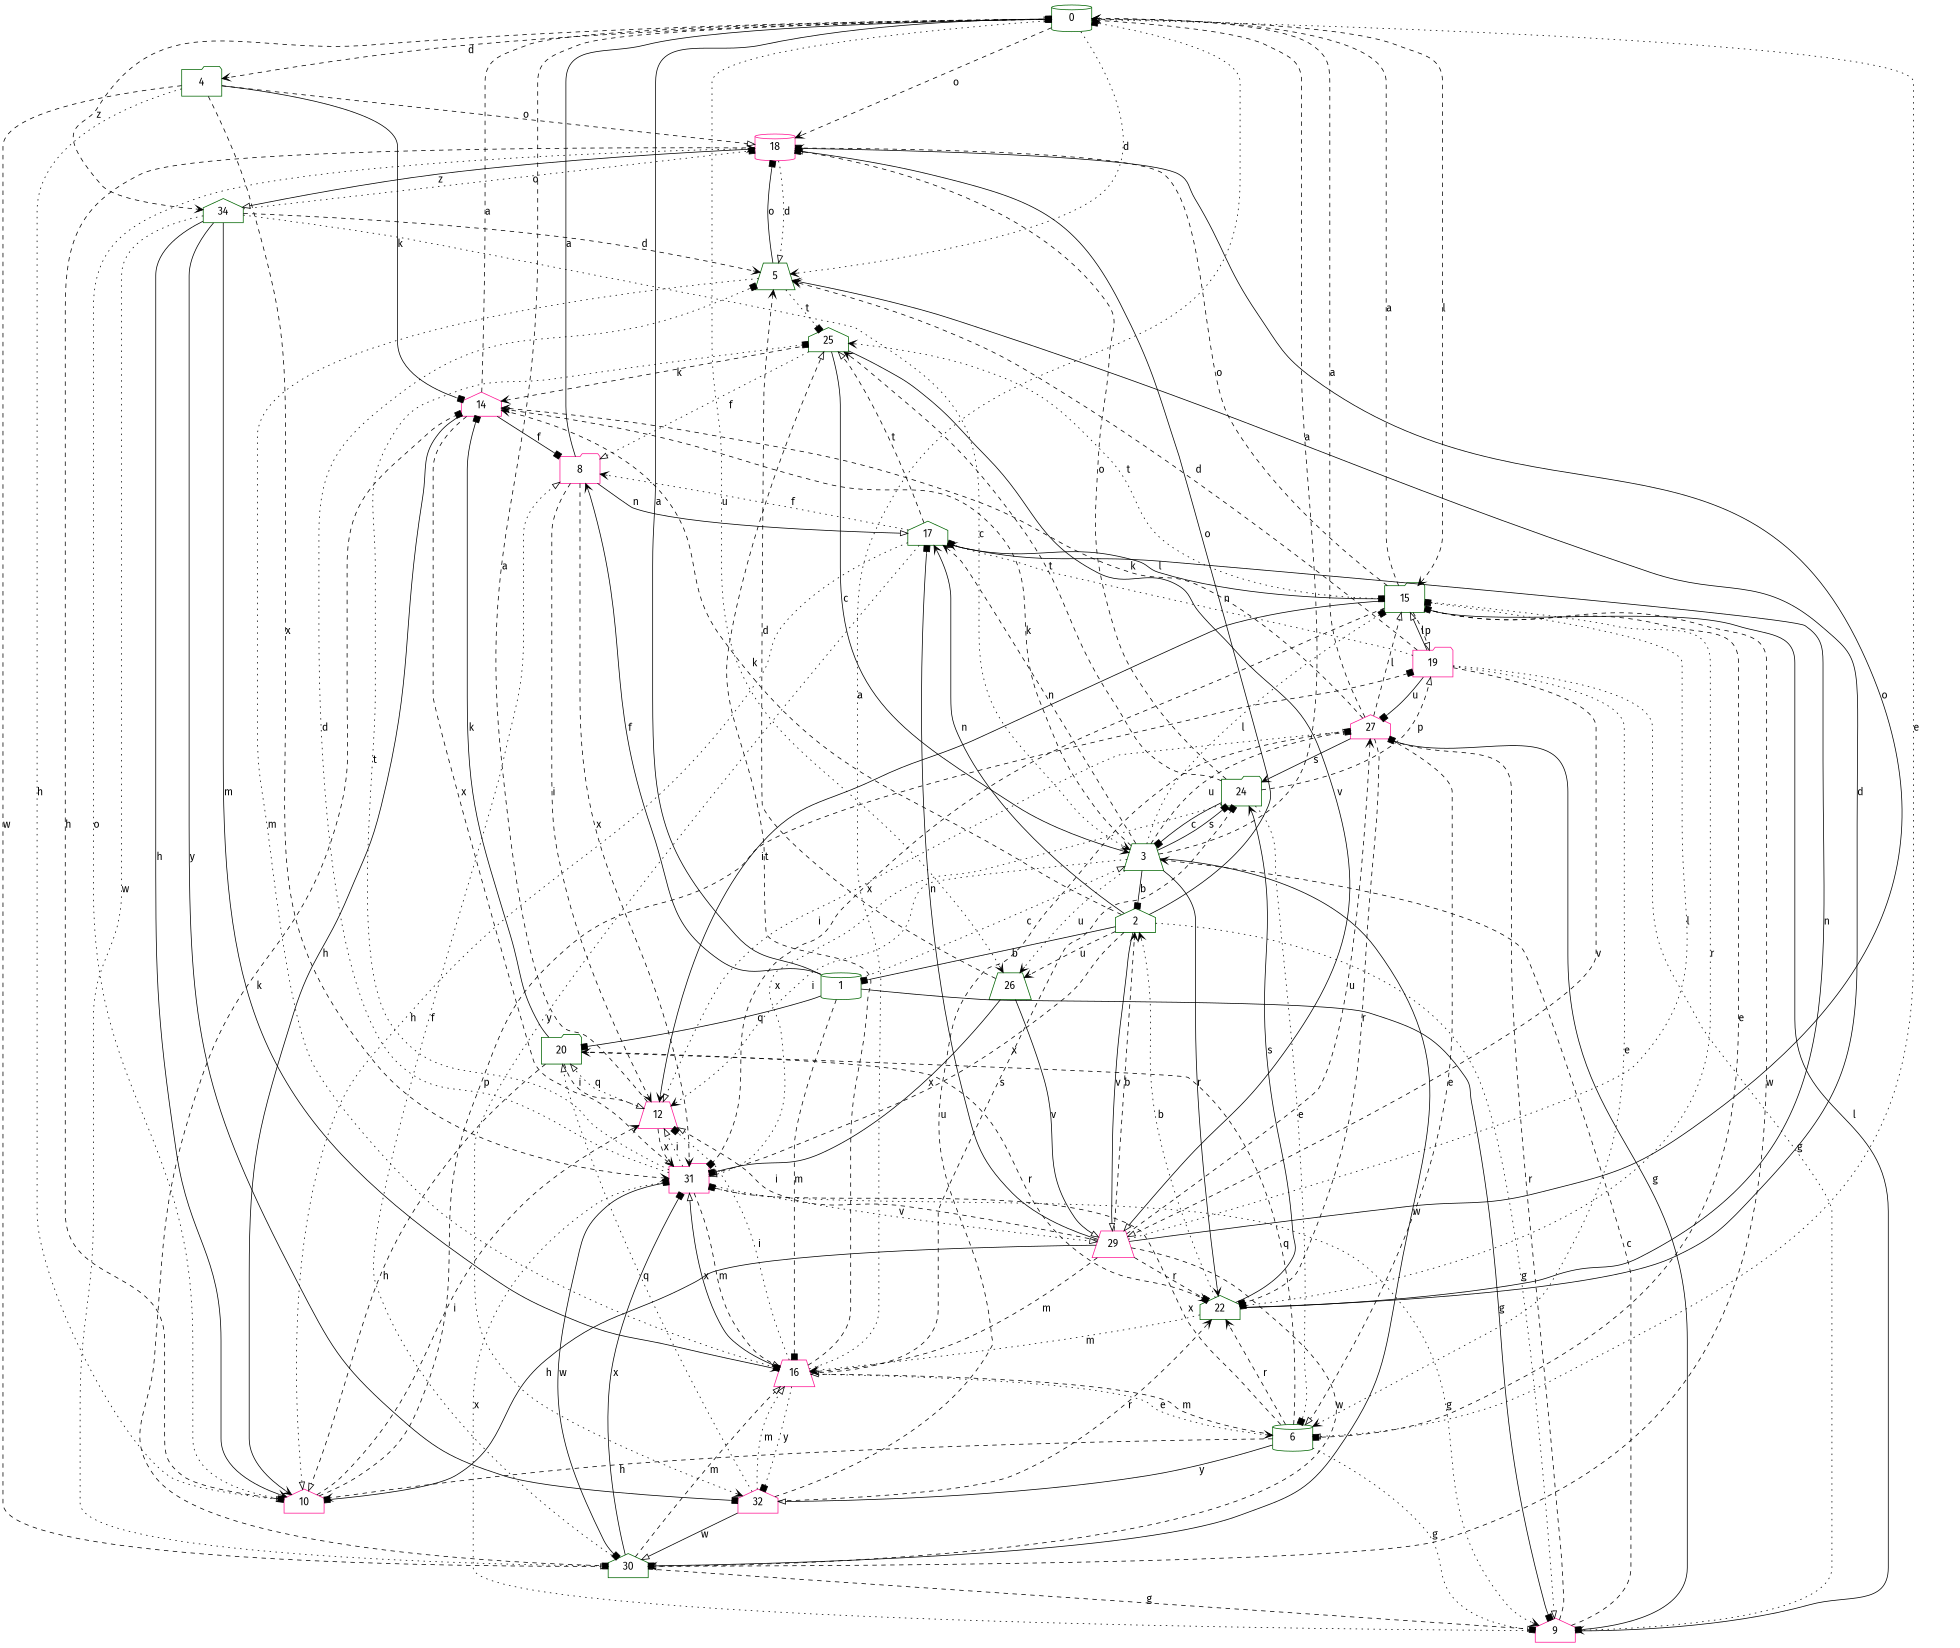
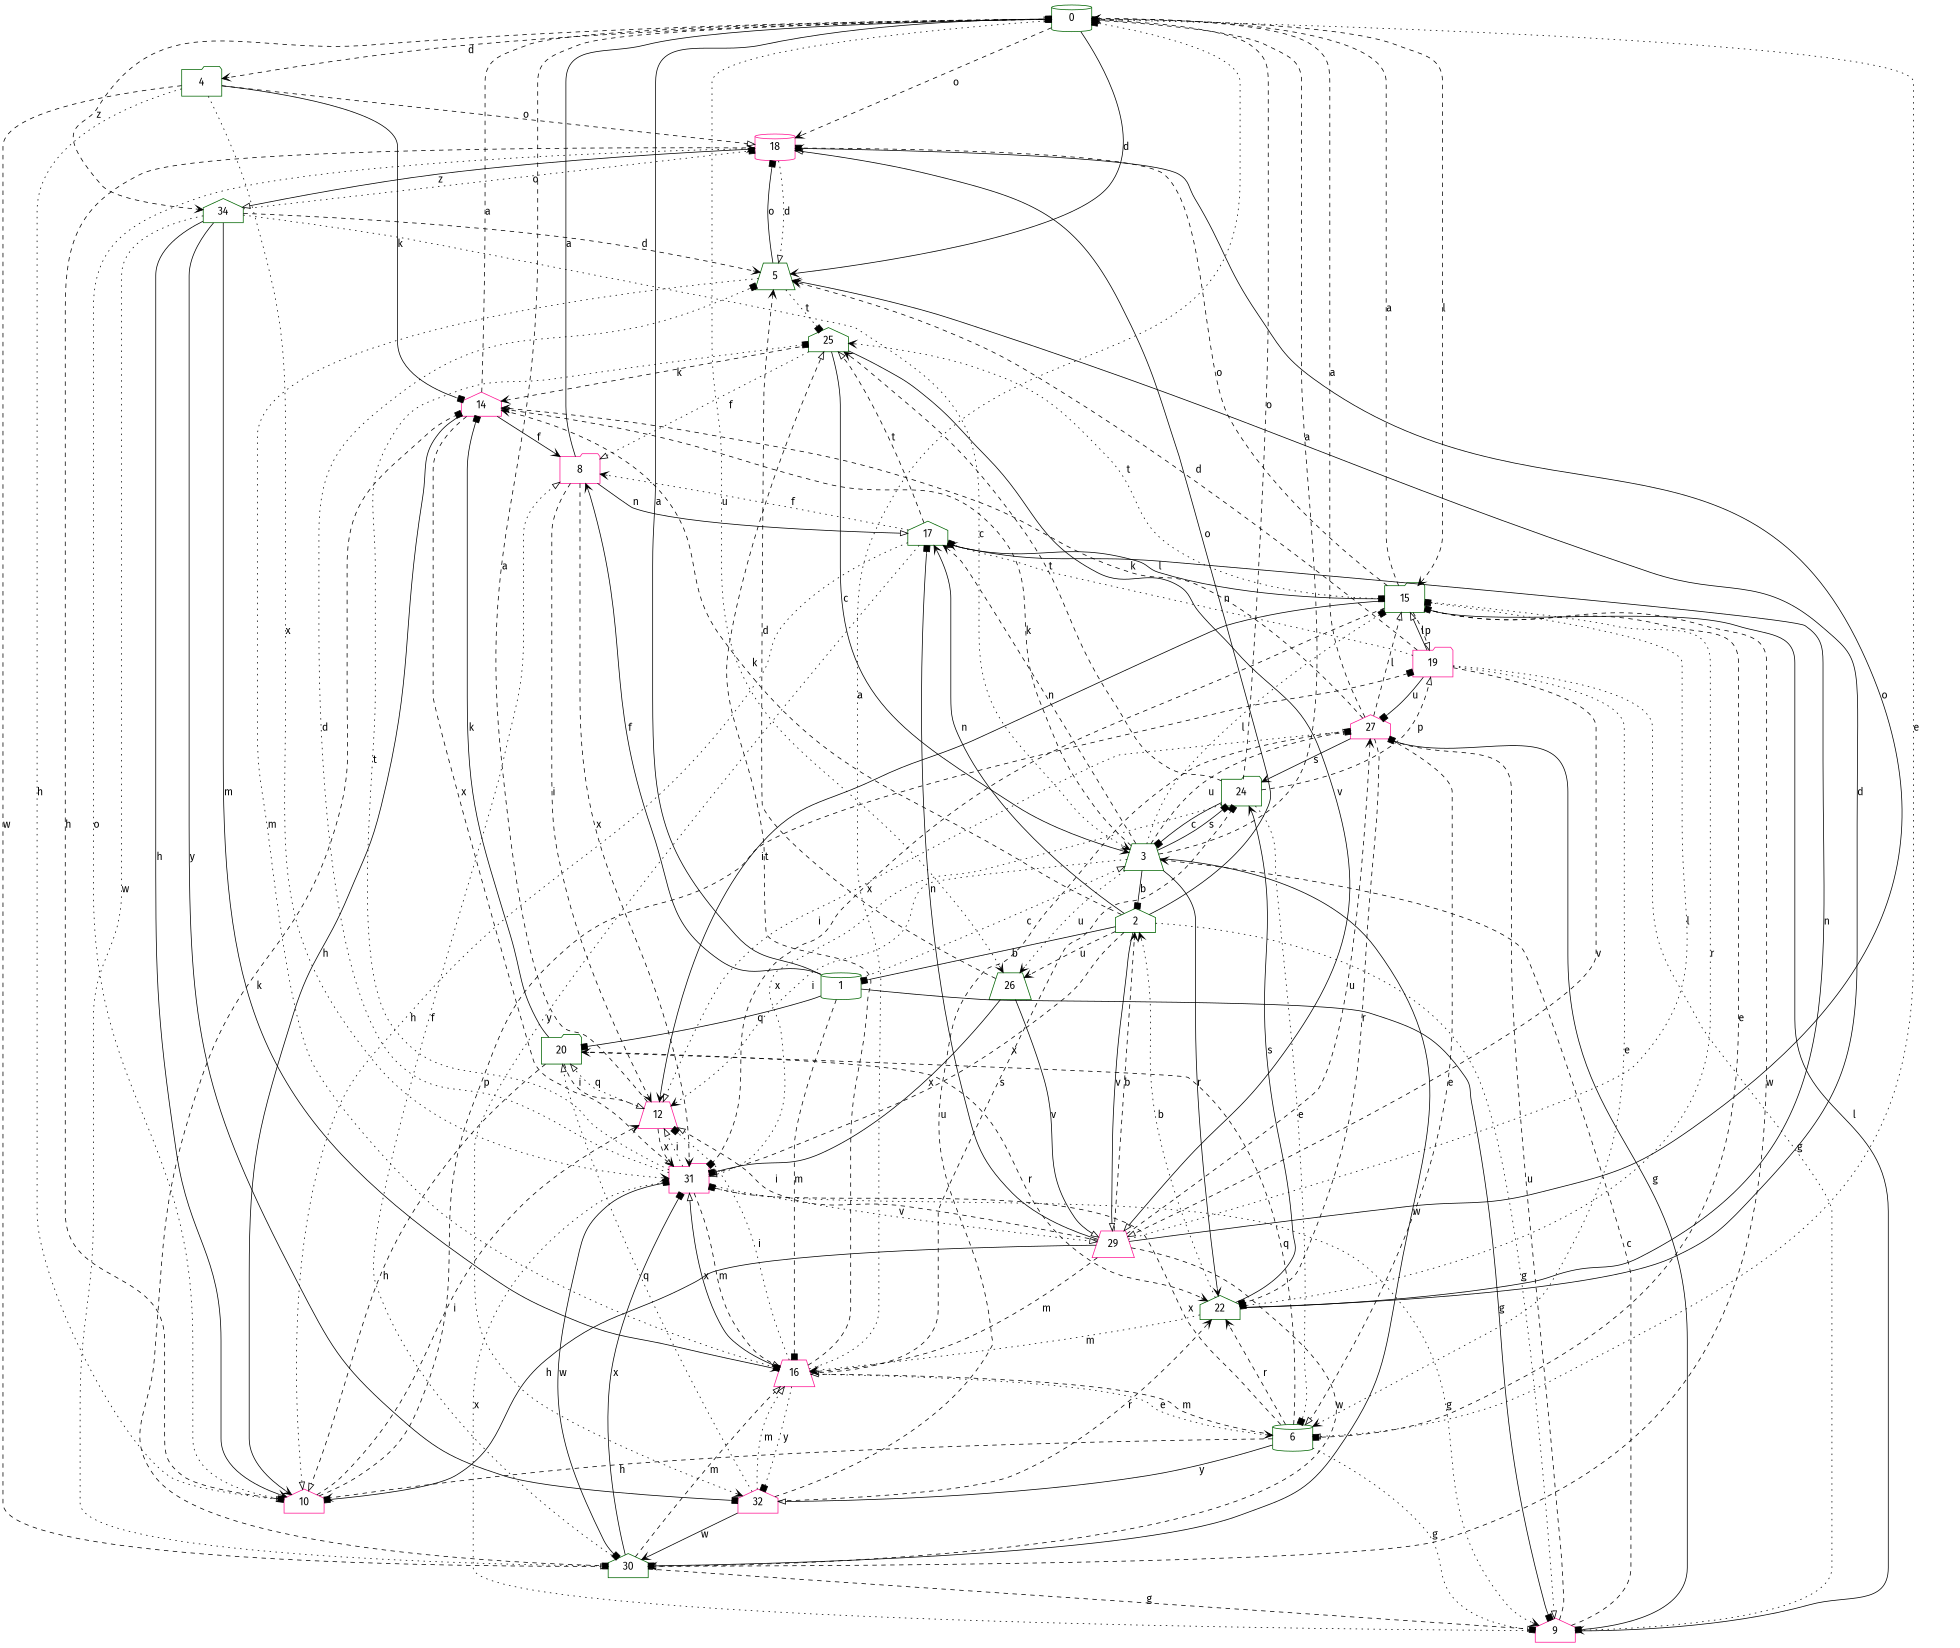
edge "0" -> "5": style dotted -> solid
edge "24" -> "18": now "24" -> "0"
edge "14" -> "8": arrowhead box -> vee
edge "4" -> "31": style dashed -> dotted
edge "9" -> "27": label "r" -> "u"
edge "29" -> "22": removed, label "r"
edge "32" -> "30": arrowhead onormal -> vee
